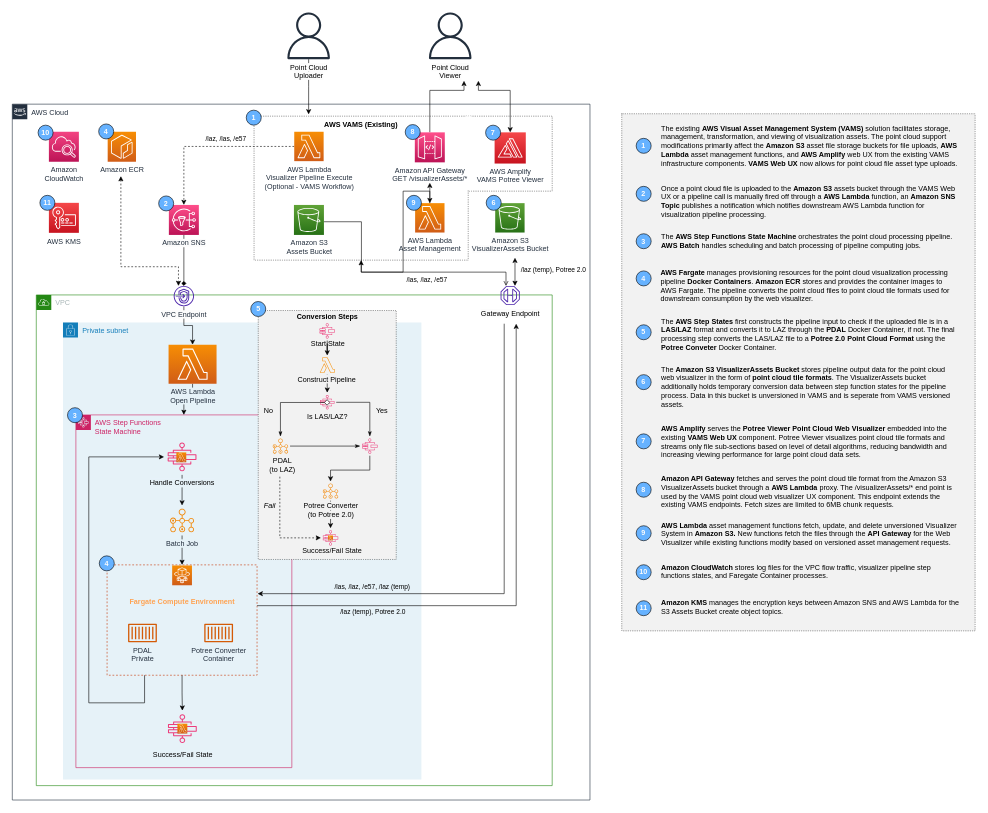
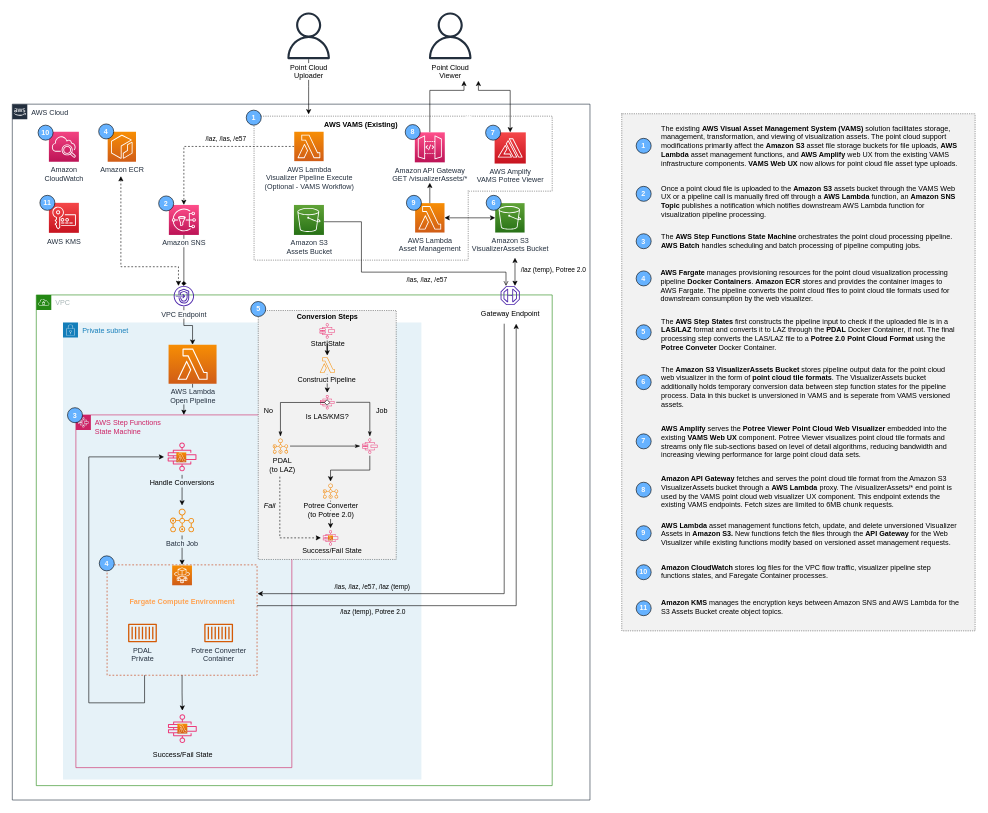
edge "AWS VAMS (Existing)" -- "AWS Lambda Asset Management": now "Amazon S3 VisualizerAssets Bucket" -- "AWS Lambda Asset Management"
node "Yes": label "Yes" -> "Job"
node "Is LAS/LAZ?": label "Is LAS/LAZ?" -> "Is LAS/KMS?"
node "AWS Lambda asset management functions fetch, update, and delete unversioned Visualizer System in Amazon S3. New functions fetch the files through the API Gateway for the Web Visualizer while existing functions modify based on versioned asset management requests.": label "AWS Lambda asset management functions fetch, update, and delete unversioned Visualizer System in Amazon S3. New functions fetch the files through the API Gateway for the Web Visualizer while existing functions modify based on versioned asset management requests." -> "AWS Lambda asset management functions fetch, update, and delete unversioned Visualizer Assets in Amazon S3. New functions fetch the files through the API Gateway for the Web Visualizer while existing functions modify based on versioned asset management requests."
